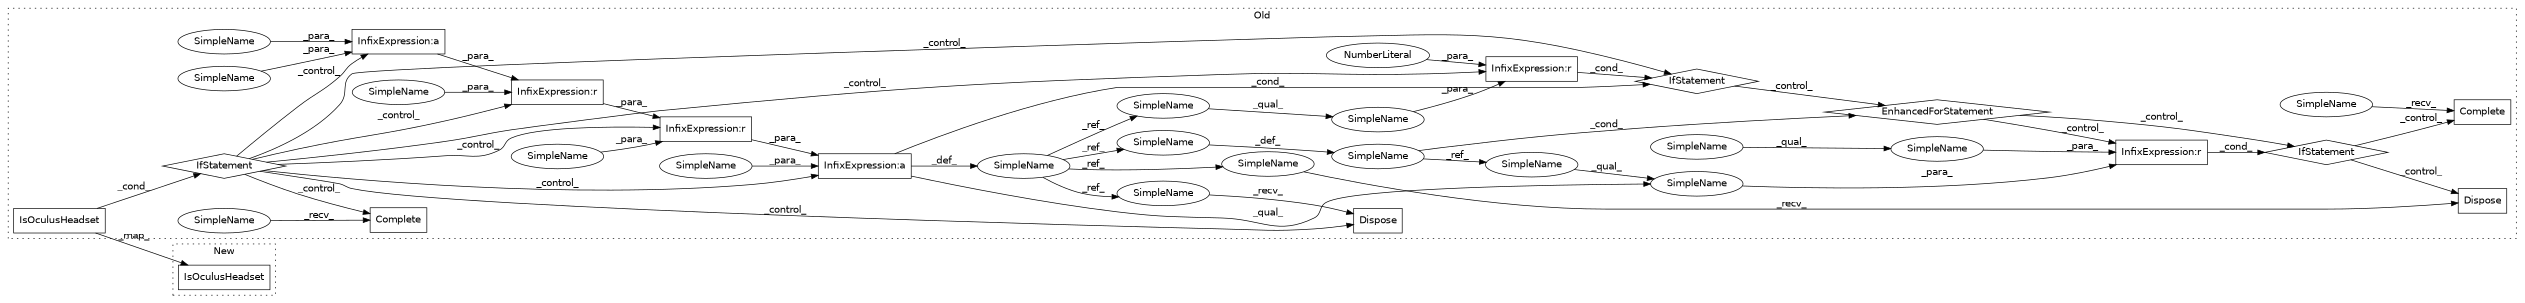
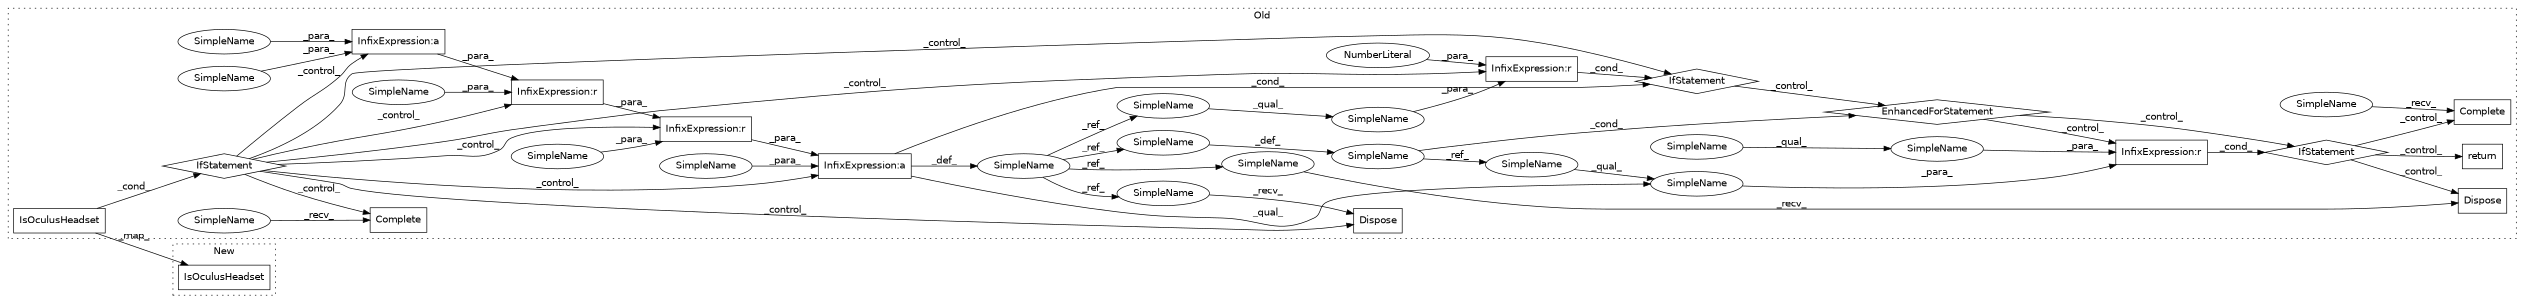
node "return": added
